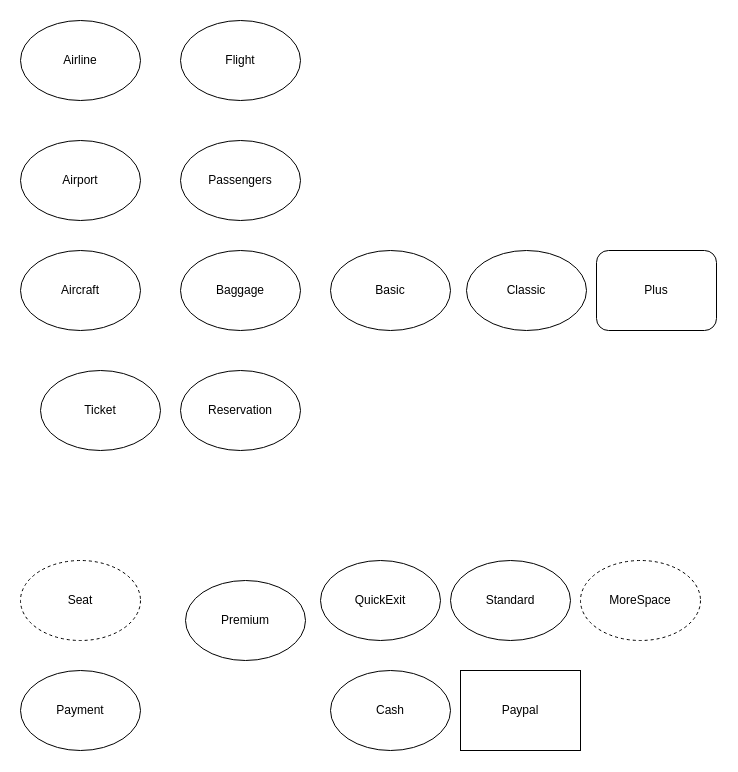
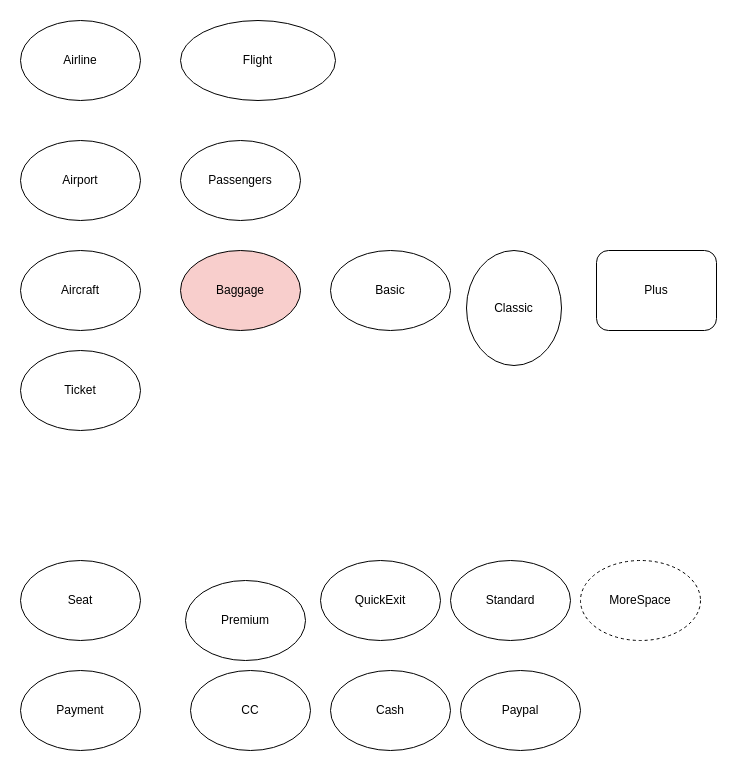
node "Flight": size 120x80 -> 155x80
node "Baggage": fillcolor #ffffff -> #f8cecc
node "Classic": size 120x80 -> 95x115
node "Ticket": moved (101, 411) -> (81, 391)
node "Reservation": removed
node "Seat": style dashed -> solid
node "CC": added
node "Paypal": shape rectangle -> ellipse
